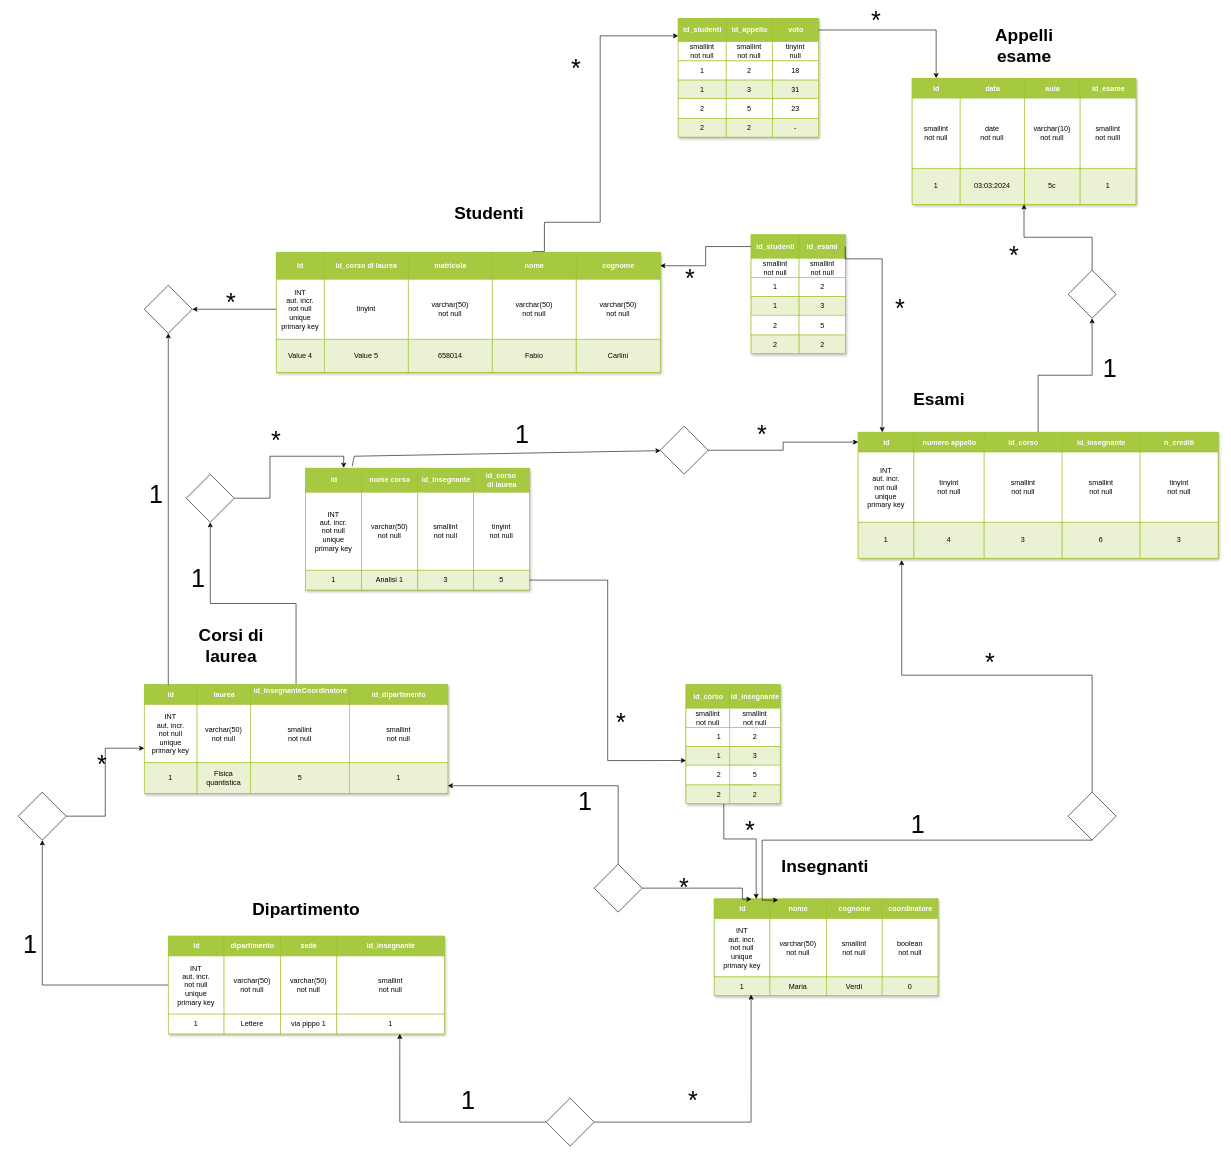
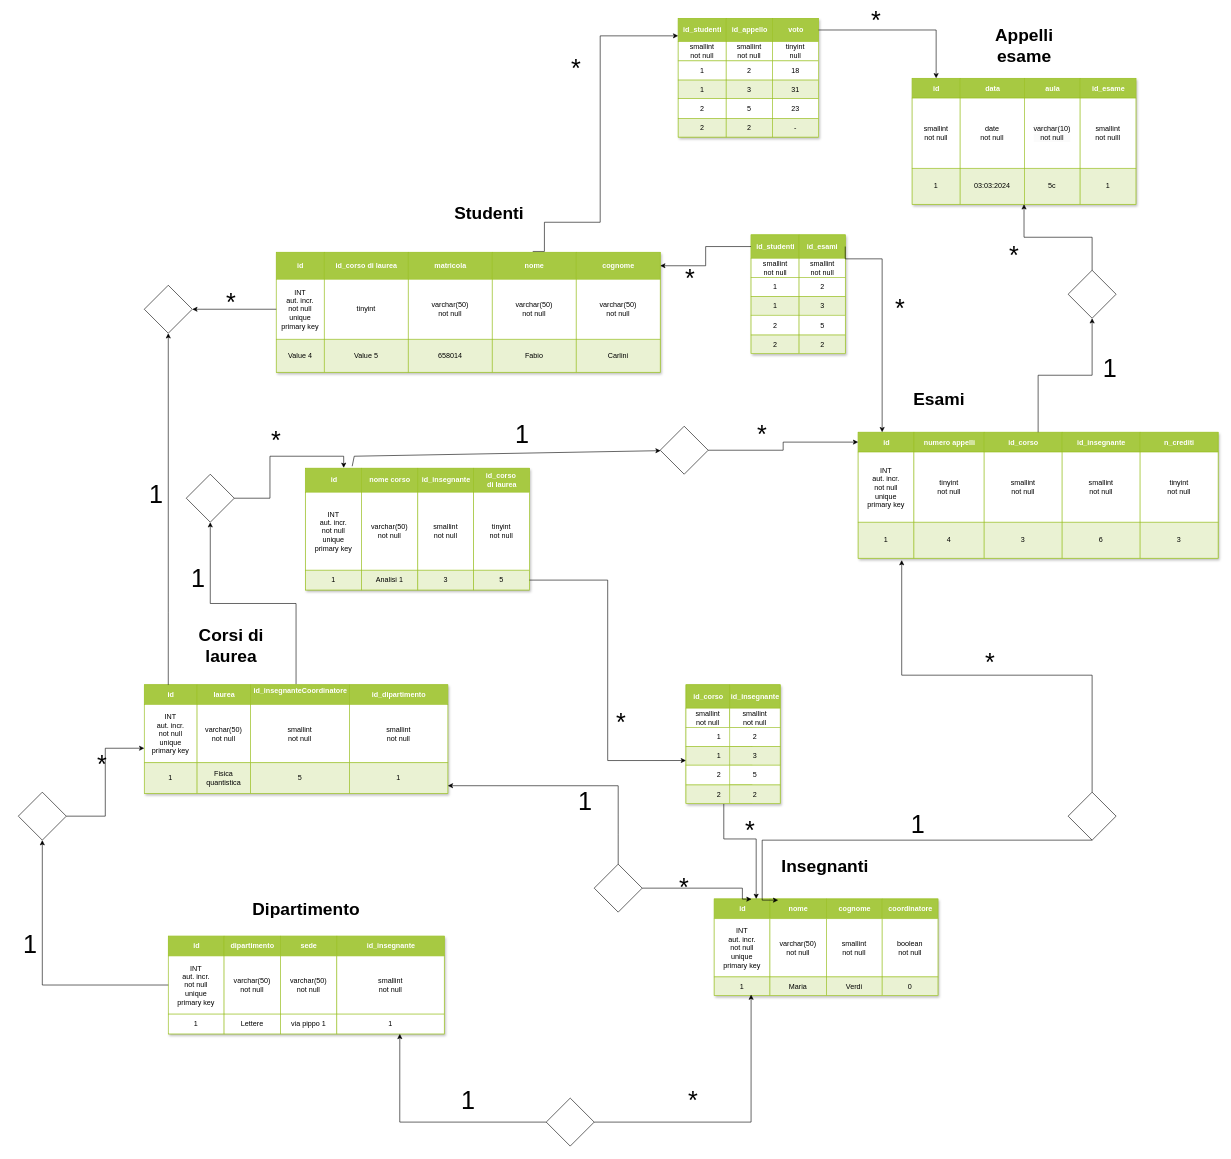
node "numero appello": label "numero appello" -> "numero appelli"
